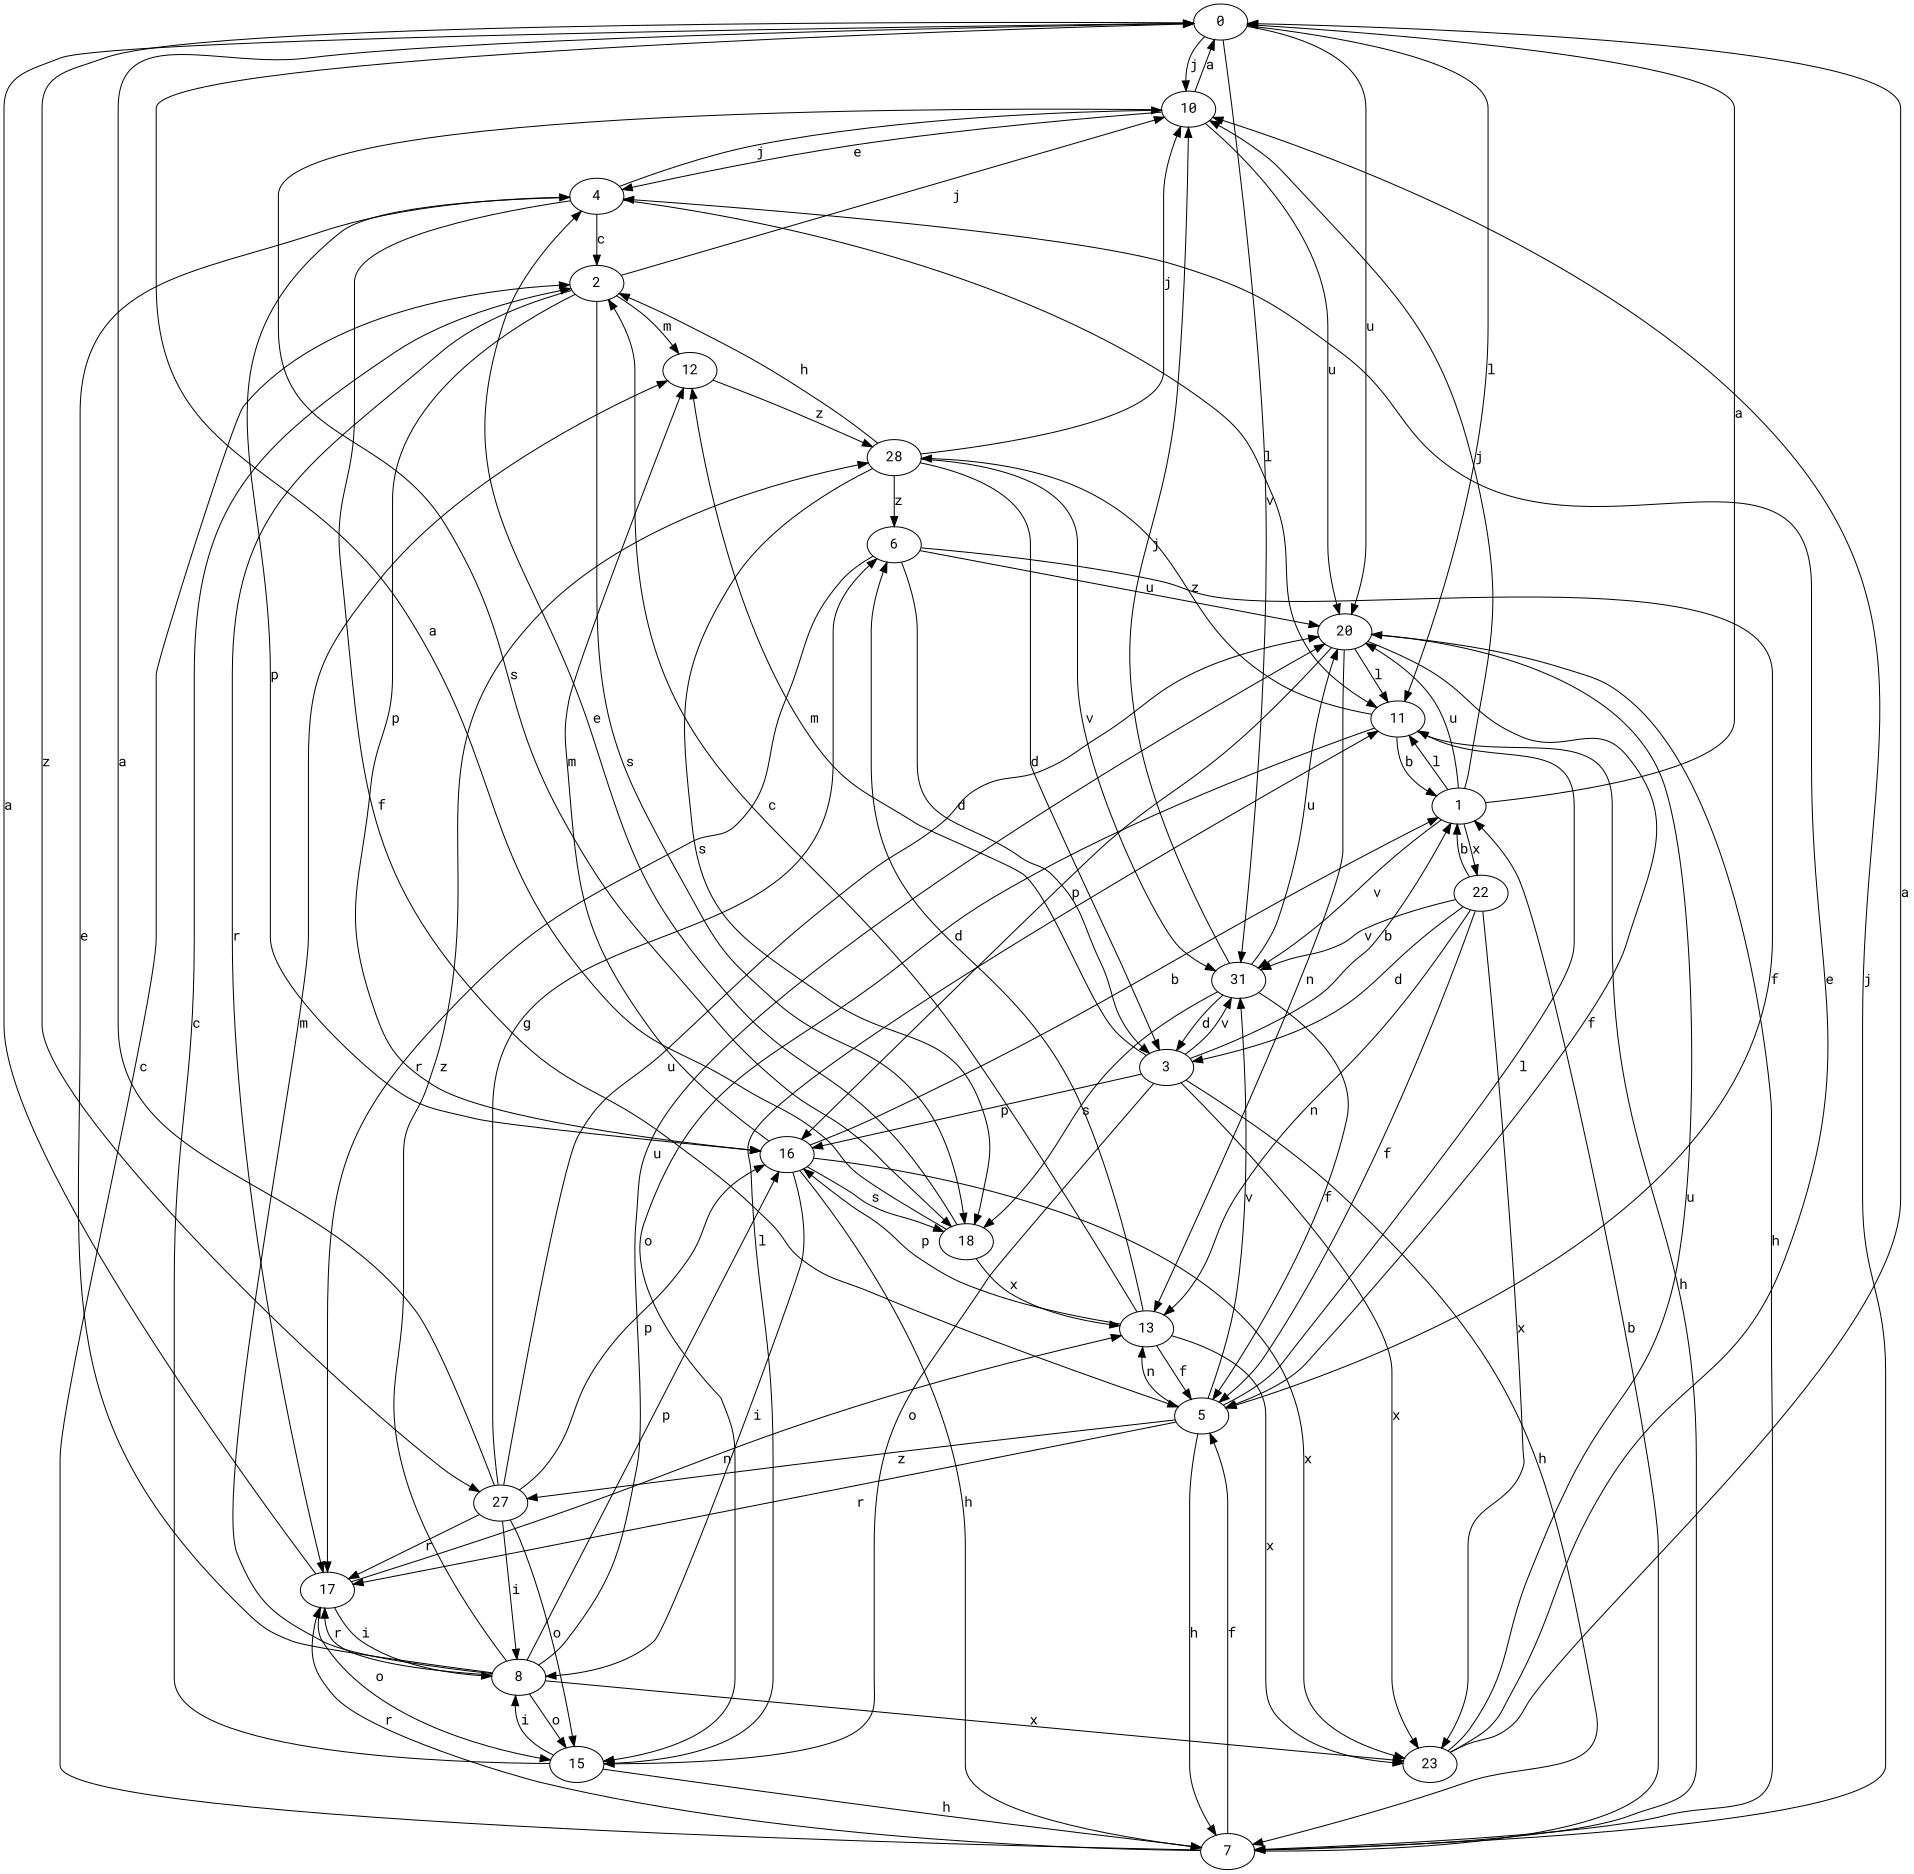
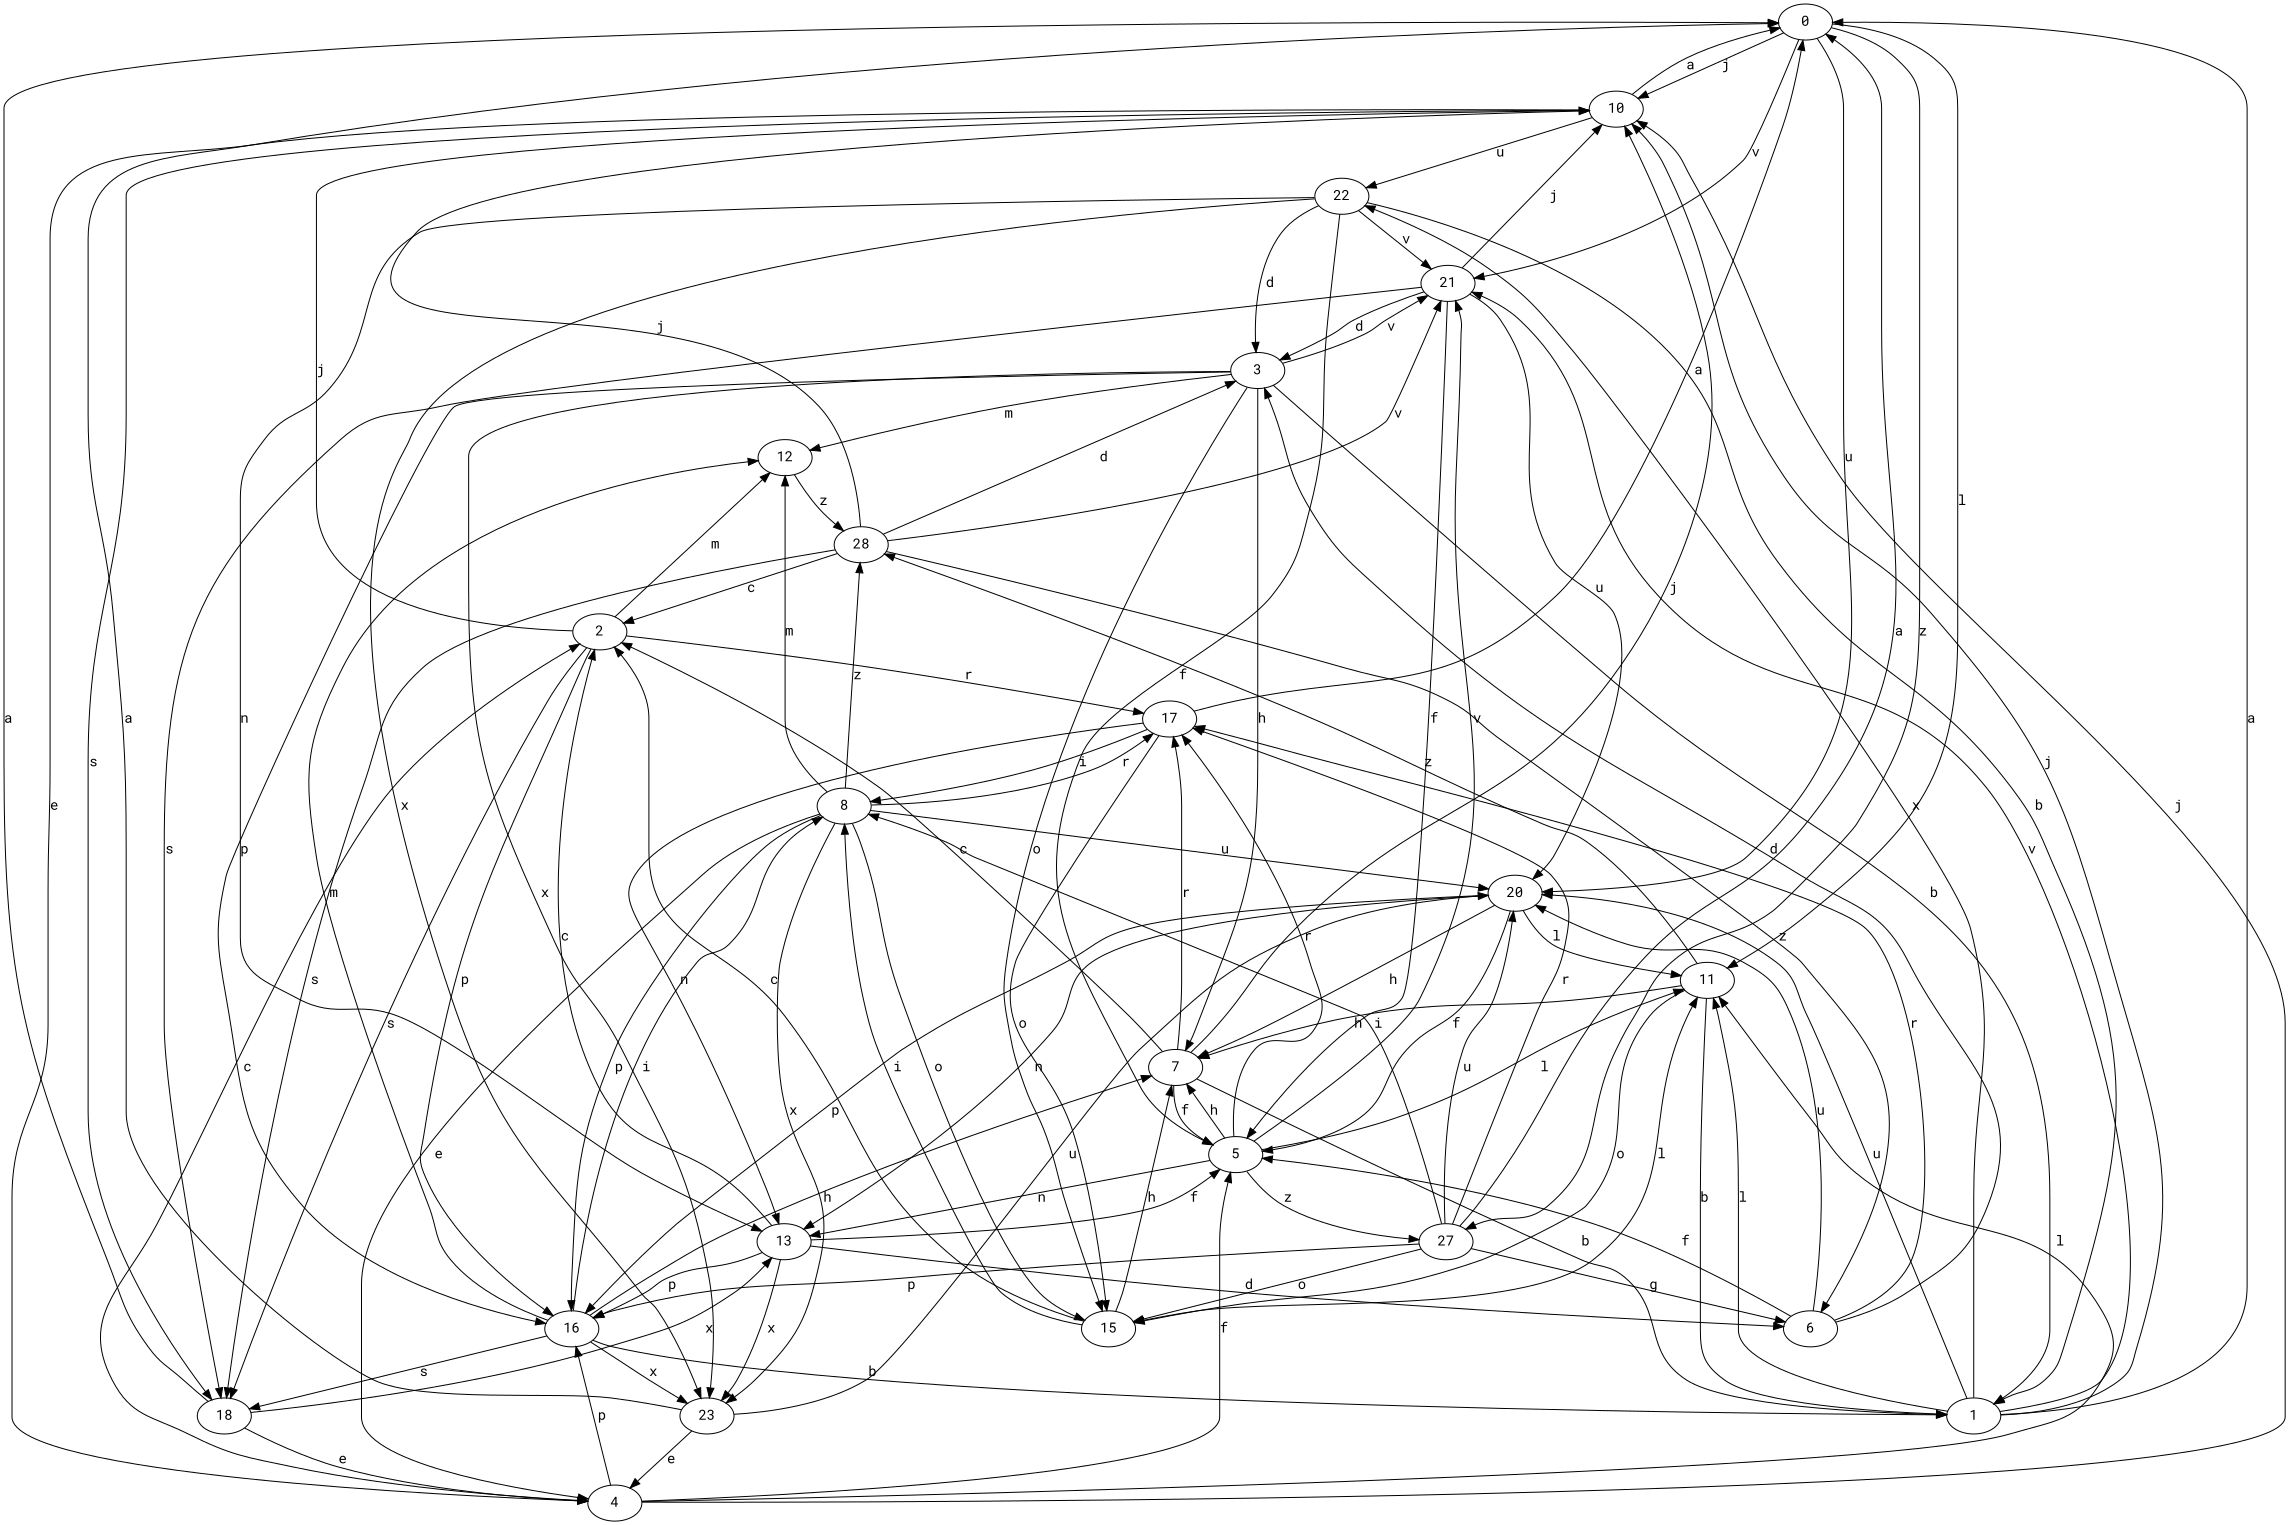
edge "10" -> "20": now "10" -> "22"
edge "28" -> "2": label "h" -> "c"
node "31": label "31" -> "21"
